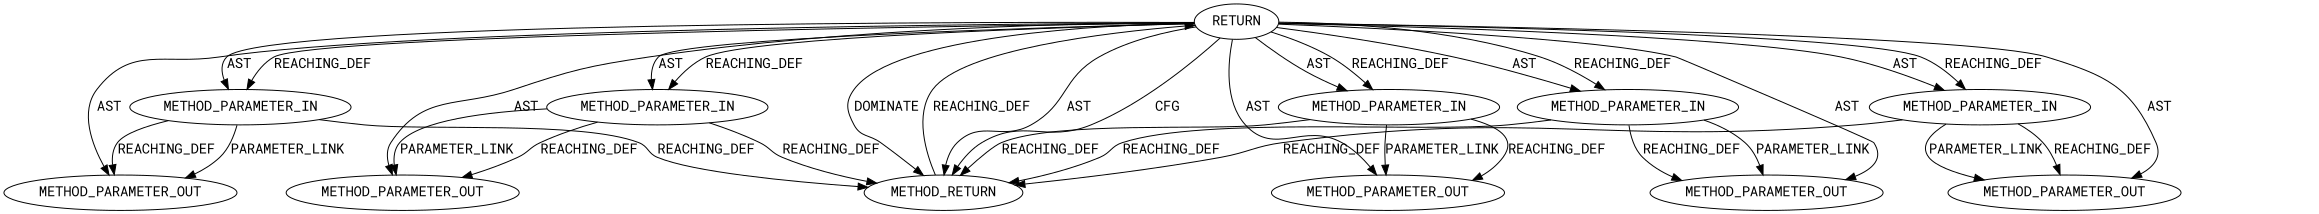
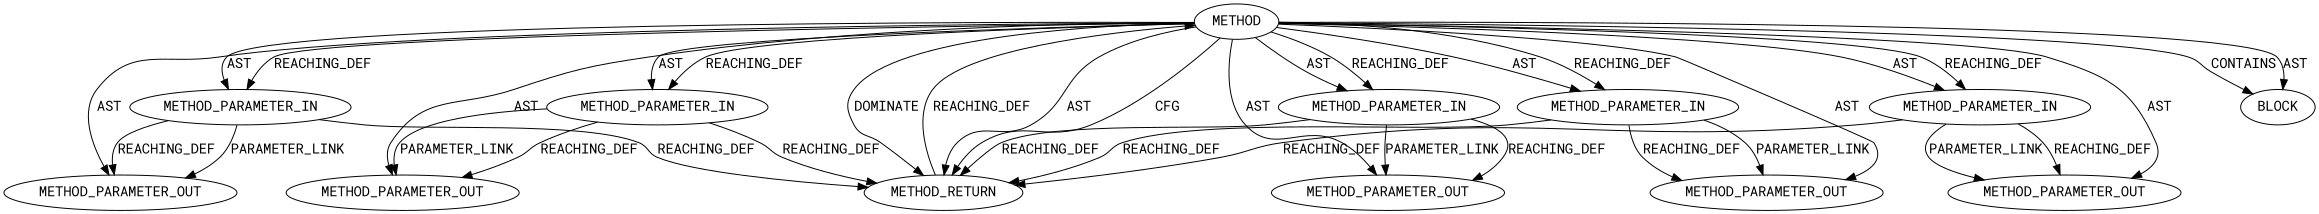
node "RETURN": label "RETURN" -> "METHOD"
node "BLOCK": added
